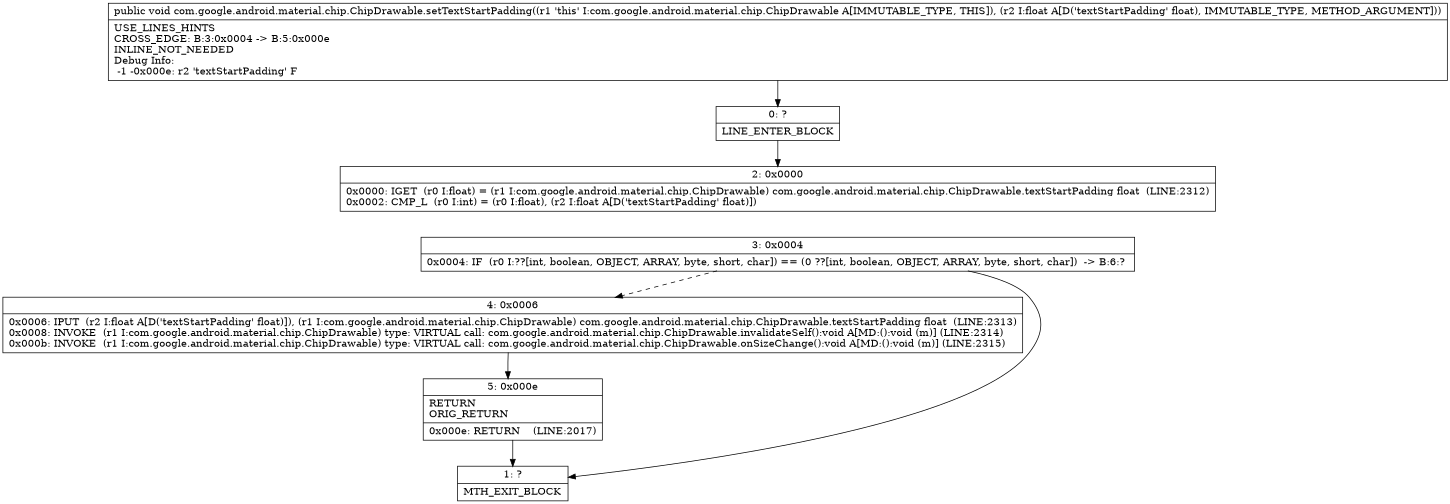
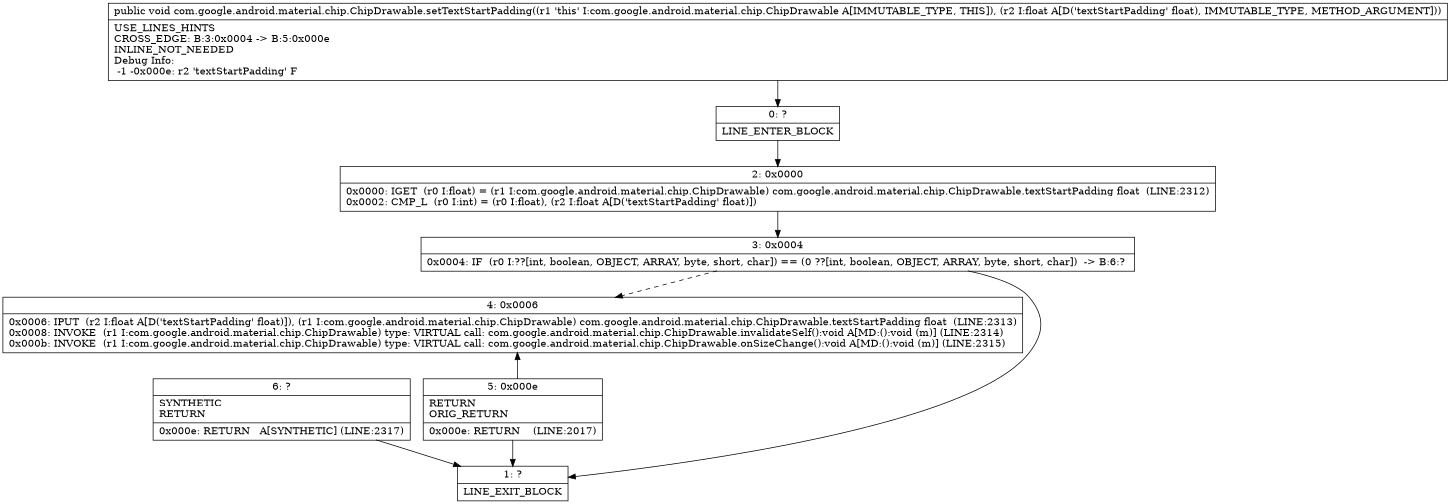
edge "2: 0x0000" -> "3: 0x0004": added
edge "4: 0x0006" -> "5: 0x000e": reversed
node "6: ?": added
node "1: ?": text "MTH_EXIT_BLOCK" -> "LINE_EXIT_BLOCK"
